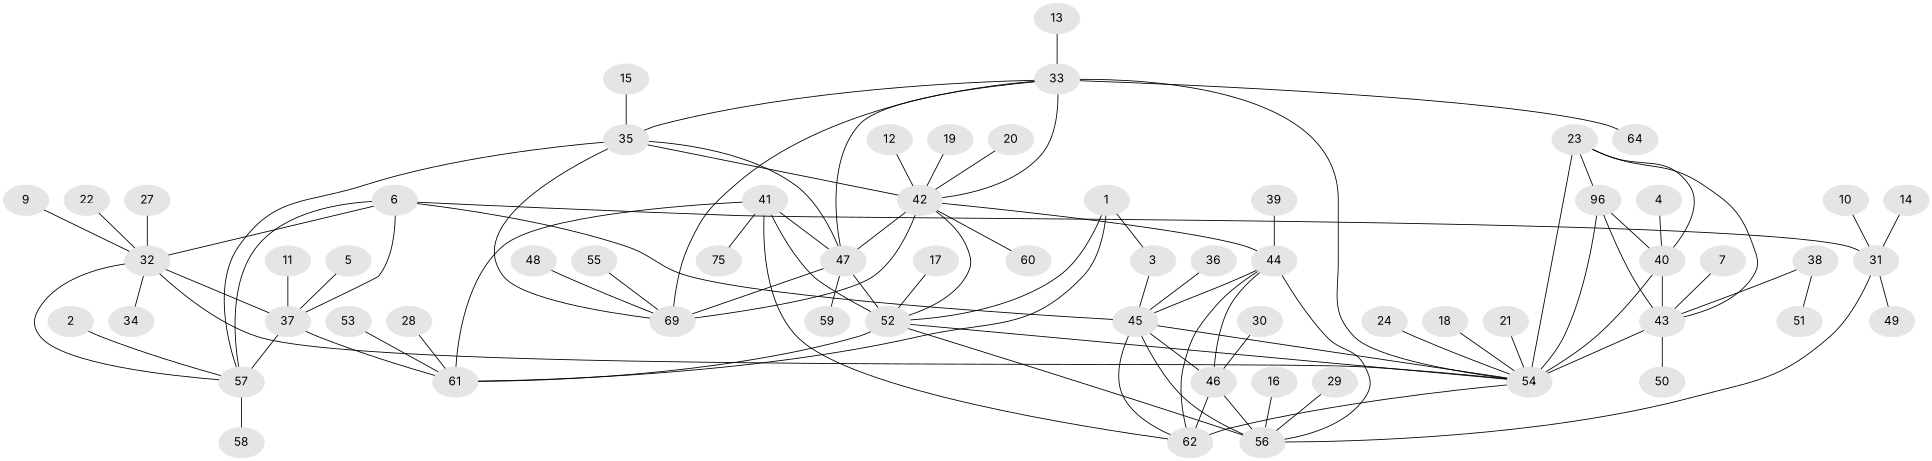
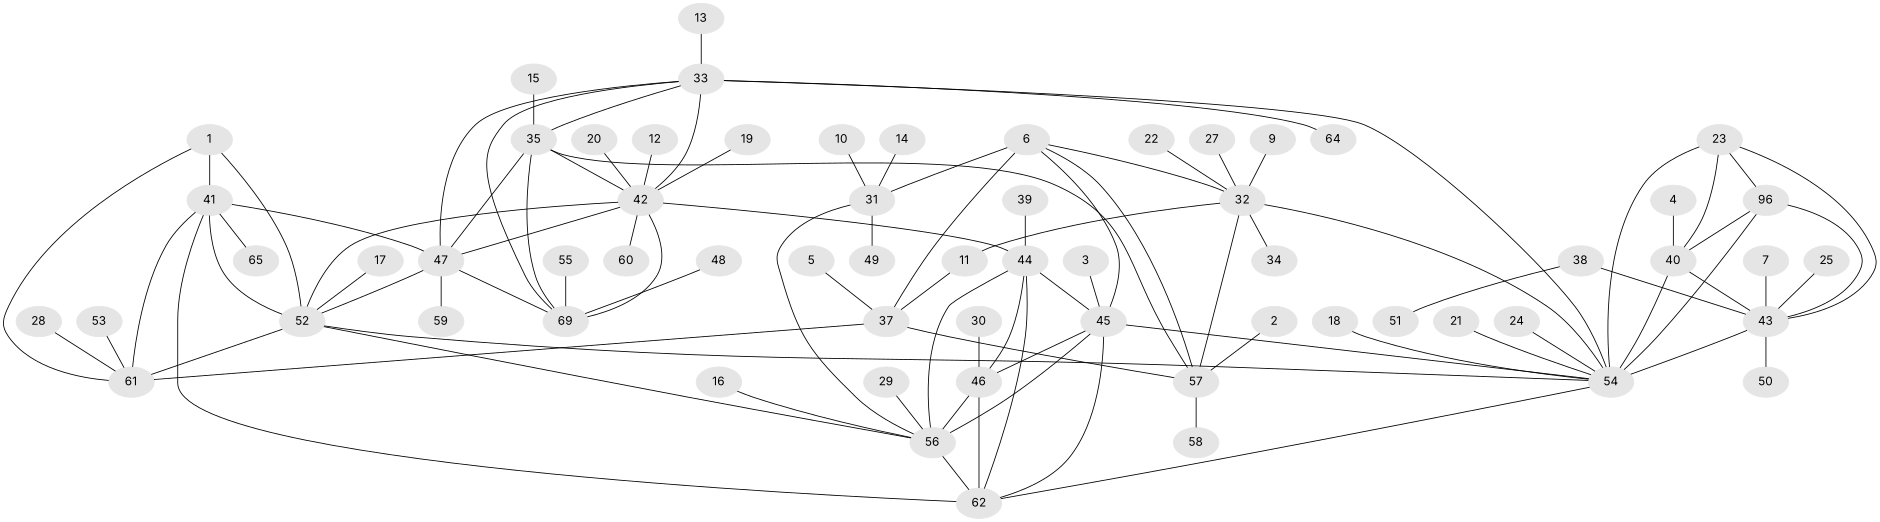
edge "1" -- "3": now "1" -- "41"
node "75": label "75" -> "65"
node "36": removed
node "25": added
edge "32" -- "37": now "32" -- "11"
edge "56" -- "62": added
